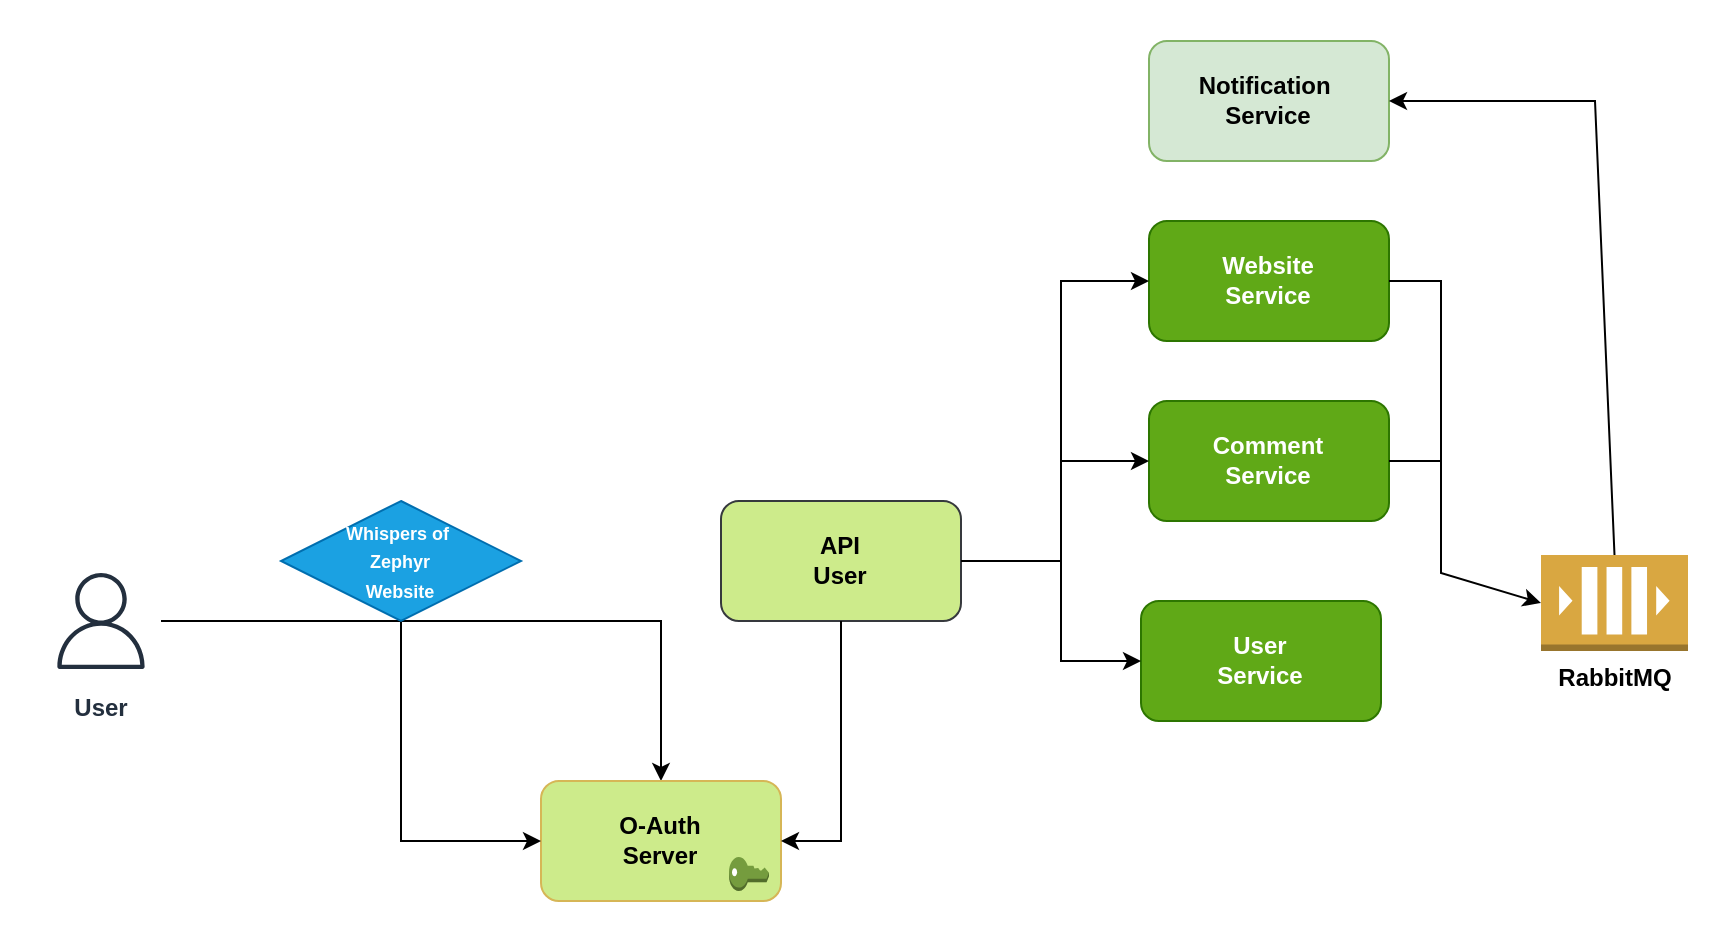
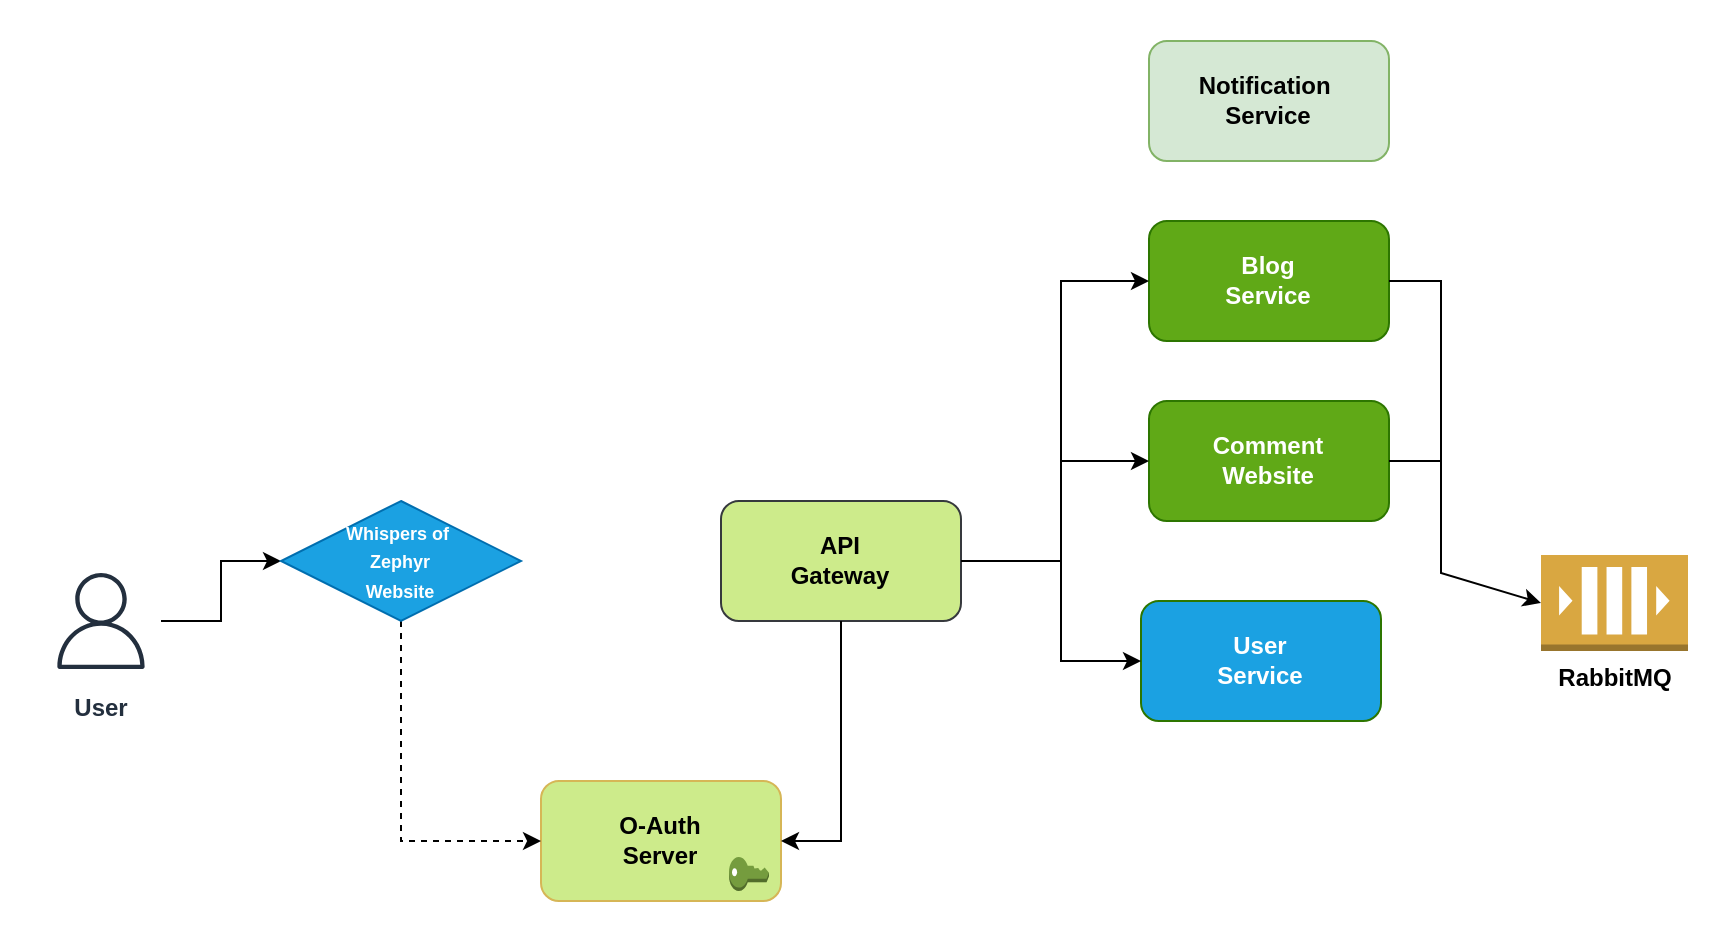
edge "RabbitMQ" -> "Notification Service": removed
node "Website Service": label "Website Service" -> "Blog Service"
node "Comment Service": label "Comment Service" -> "Comment Website"
node "API User": label "API User" -> "API Gateway"
edge "User" -> "O-Auth Server": now "User" -> "Whispers of Zephyr Website"
node "User Service": fillcolor #60a917 -> #1ba1e2
edge "Whispers of Zephyr Website" -> "O-Auth Server": style solid -> dashed
